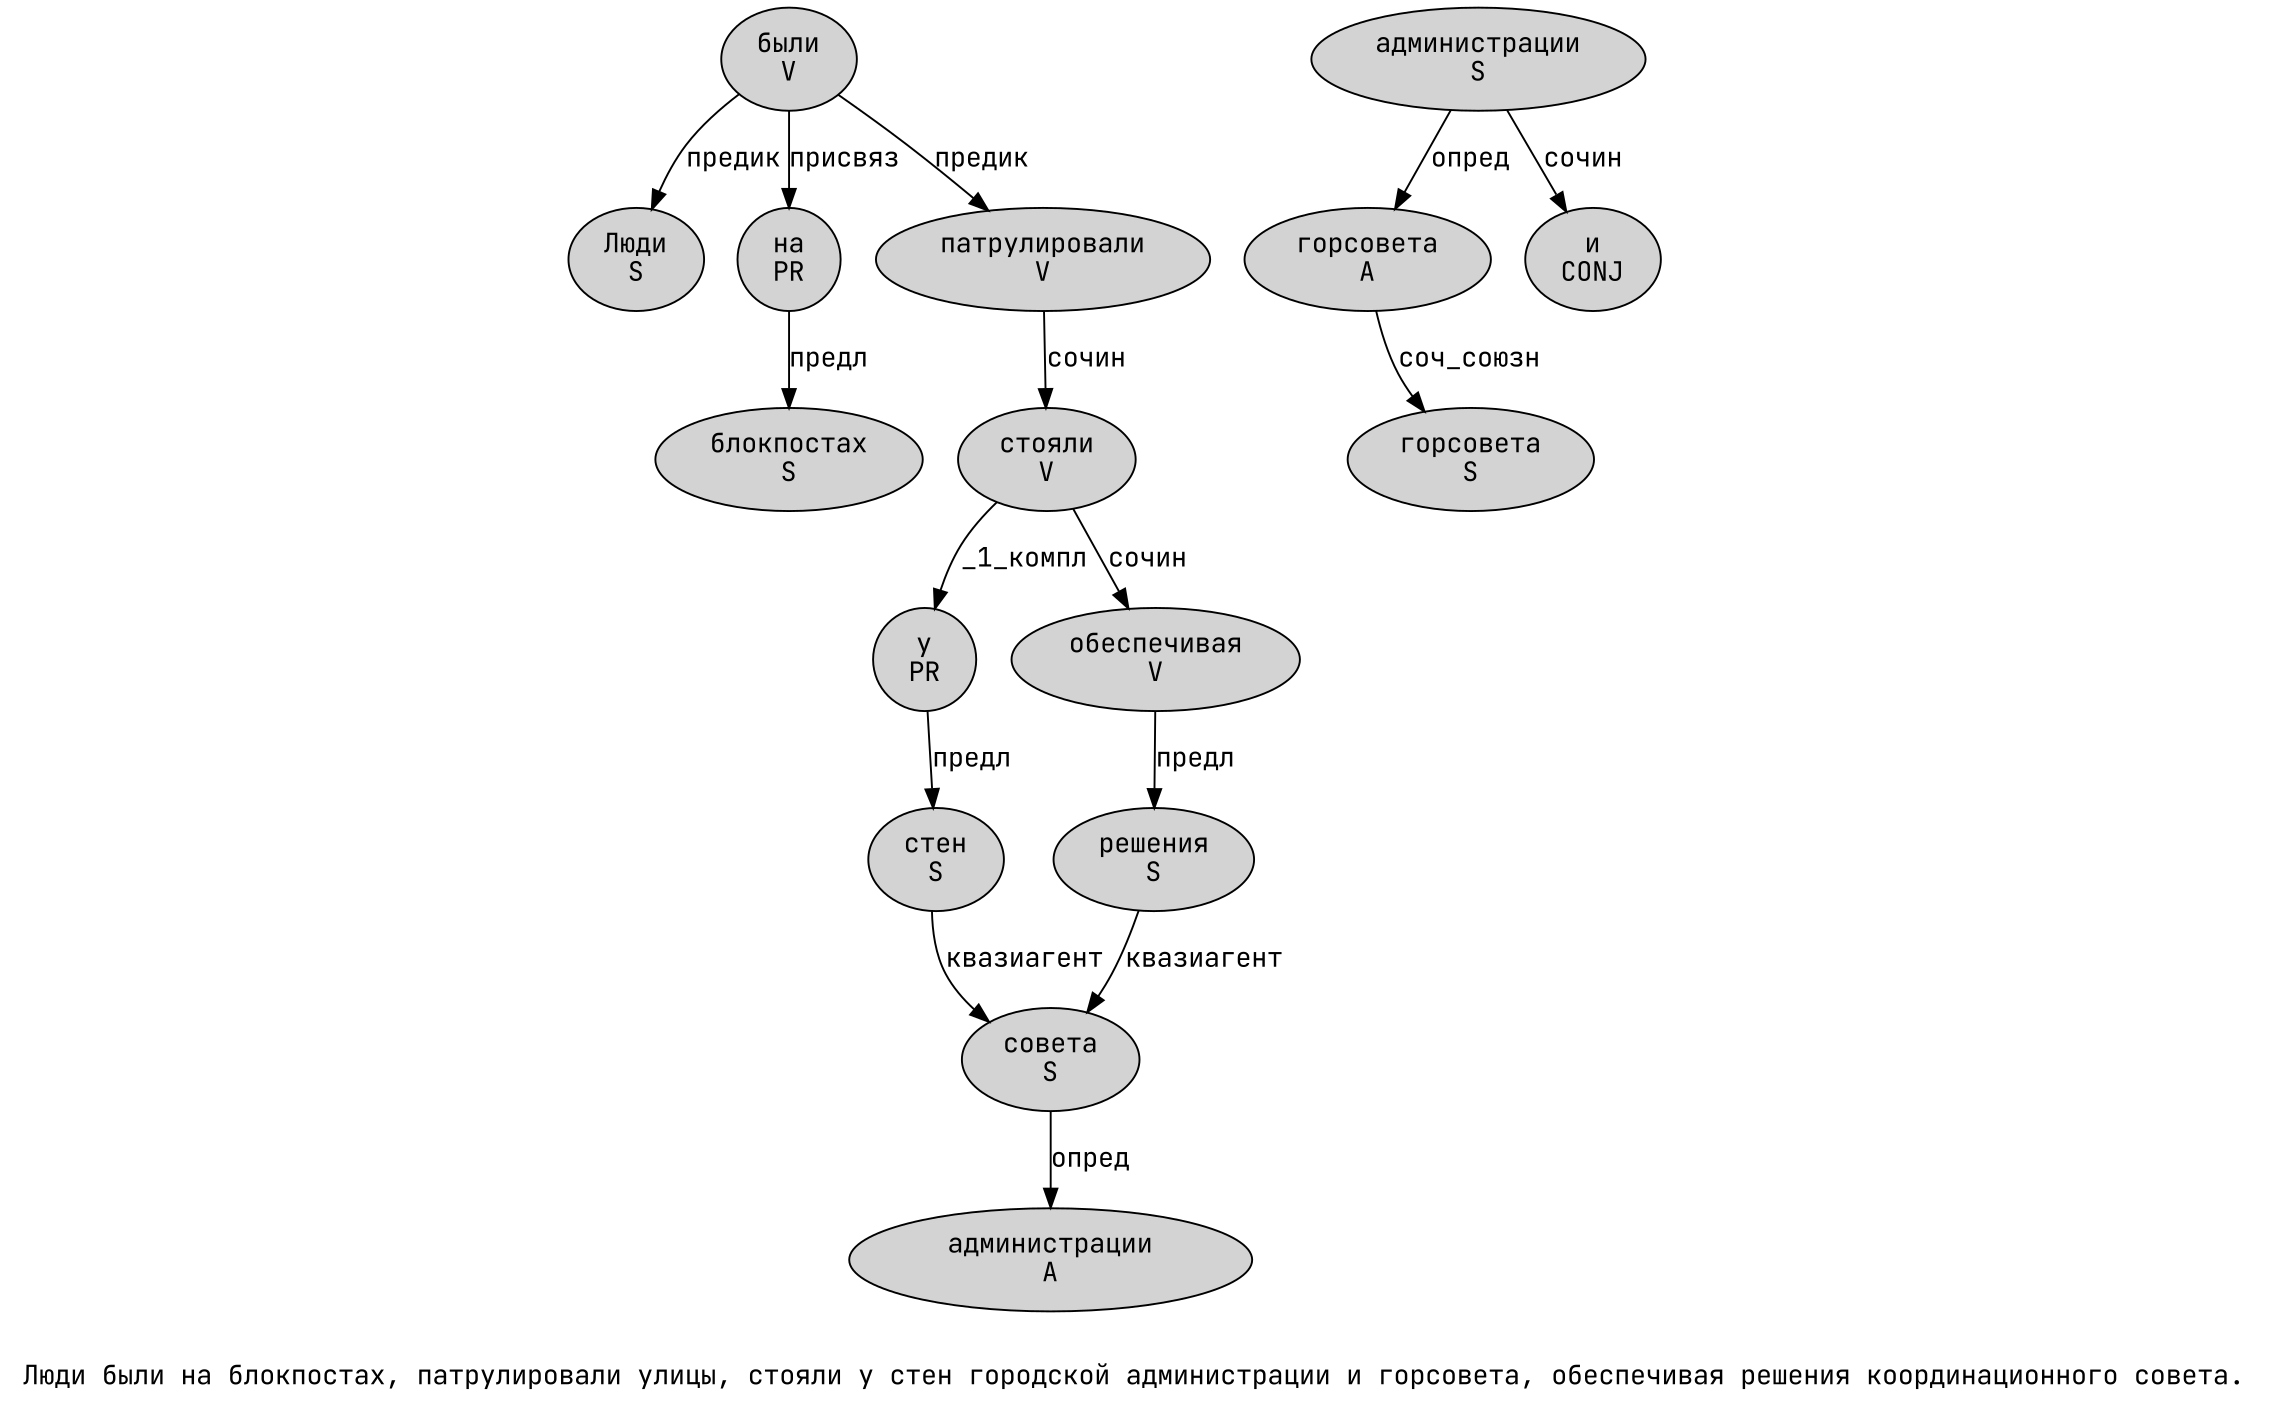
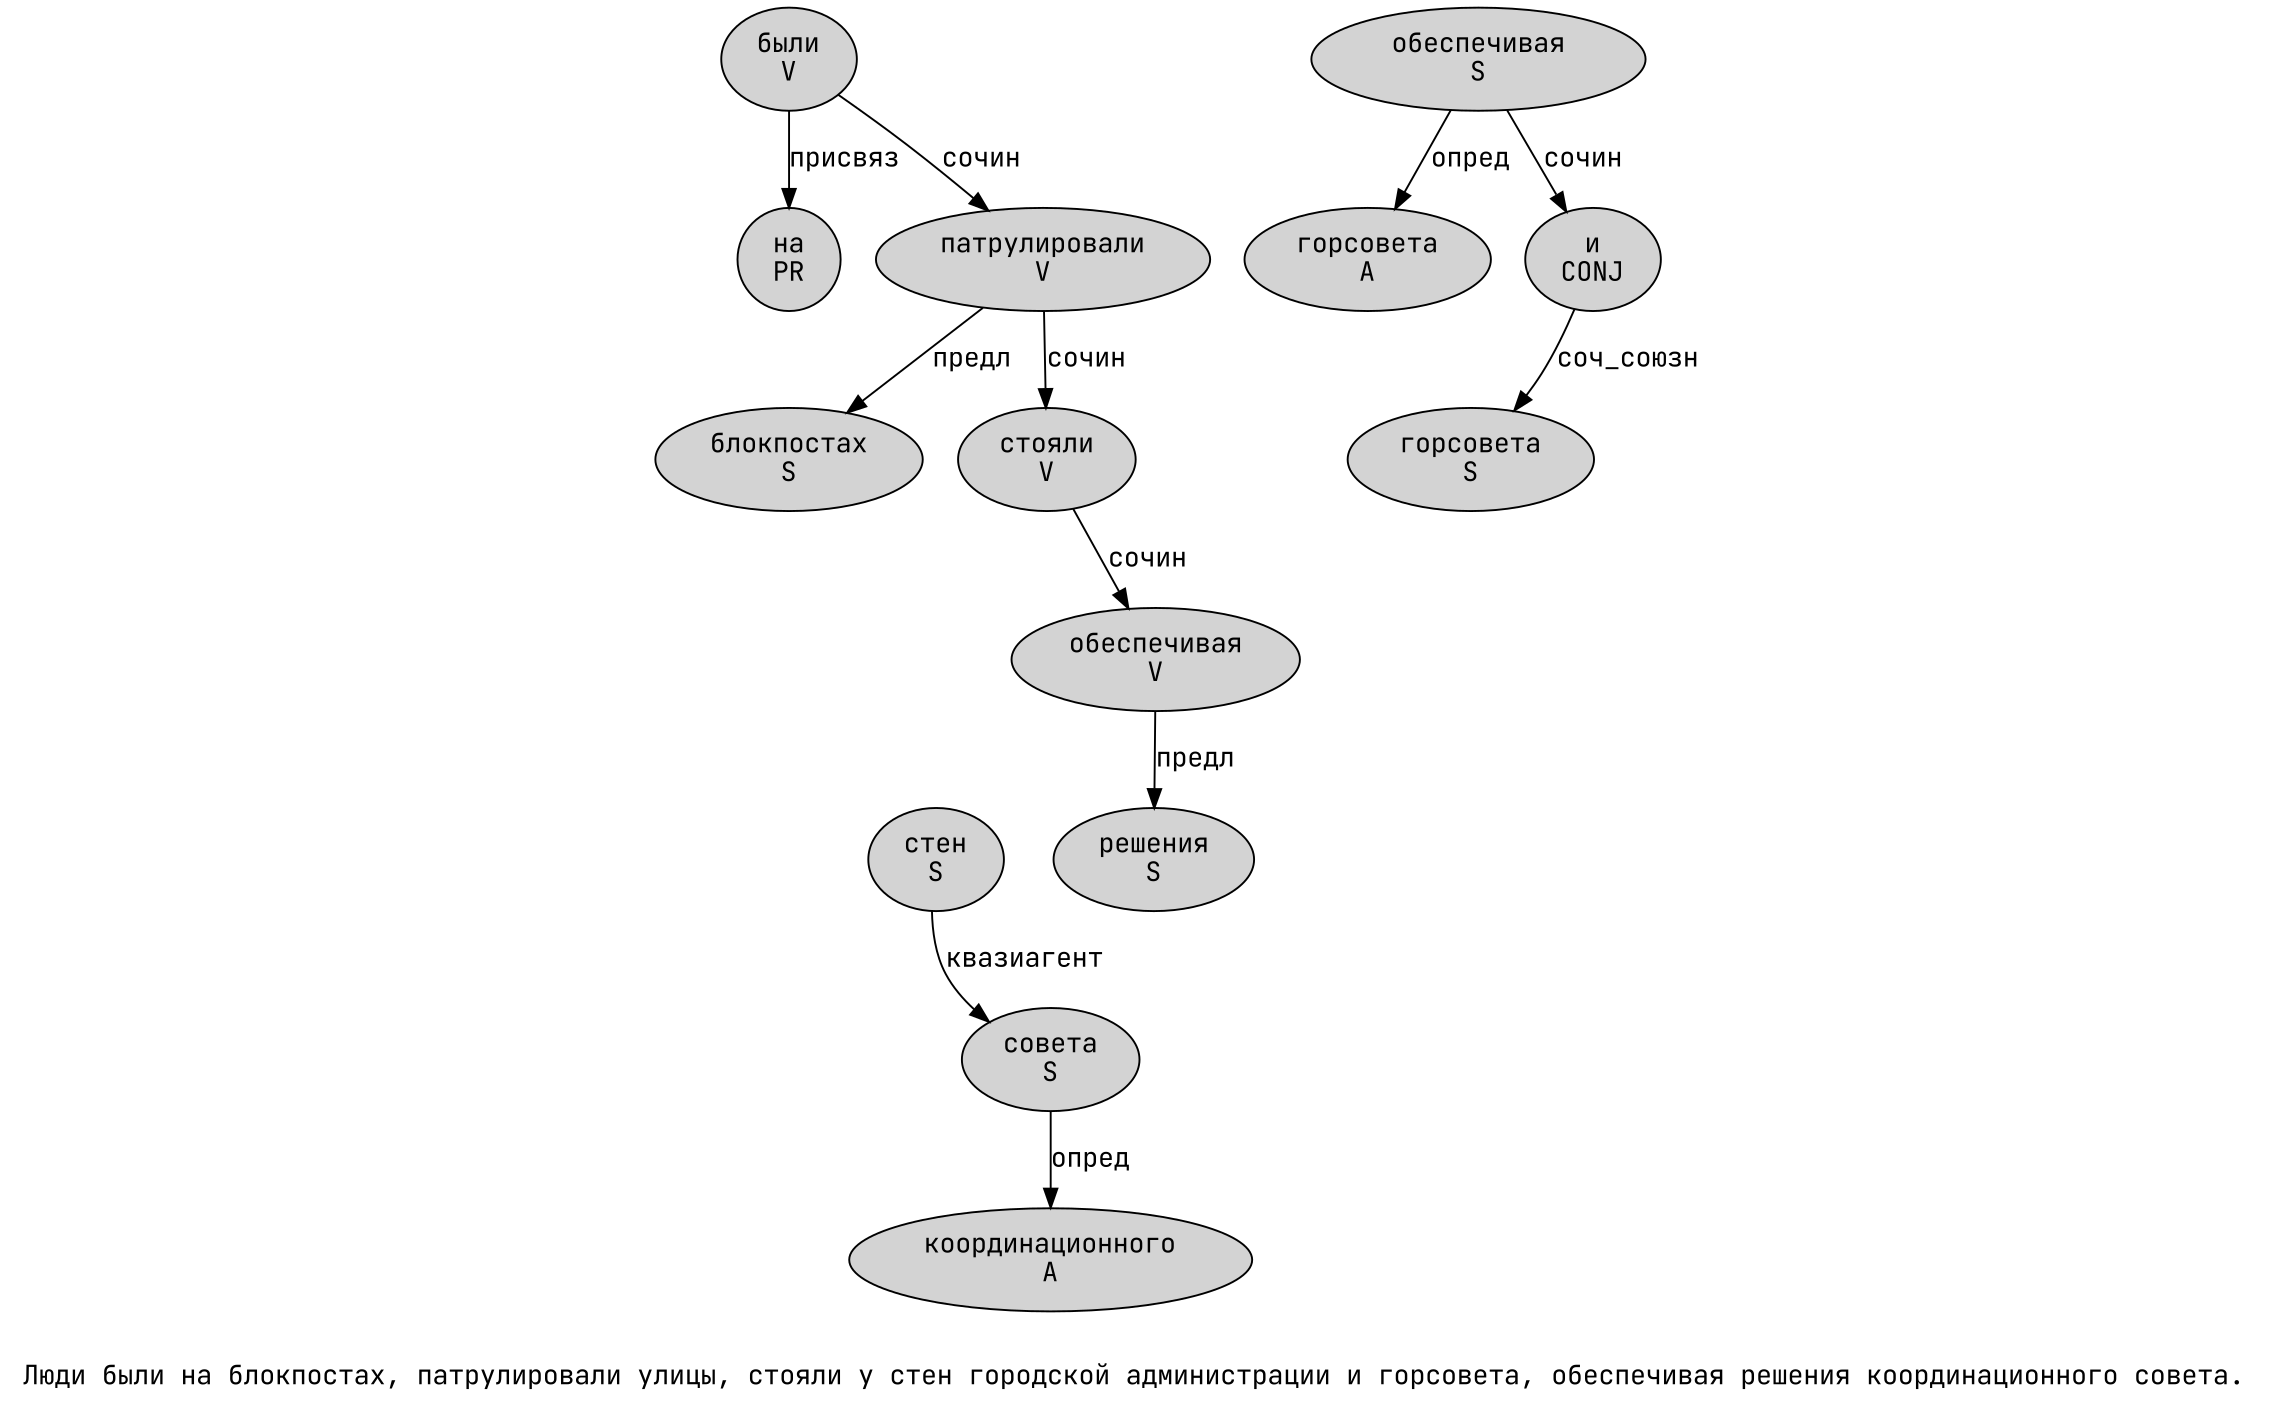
node "администрации S": label "администрации S" -> "обеспечивая S"
edge "были V" -> "патрулировали V": label "предик" -> "сочин"
node "Люди S": removed
edge "на PR" -> "блокпостах S": now "патрулировали V" -> "блокпостах S"
edge "горсовета A" -> "горсовета S": now "и CONJ" -> "горсовета S"
node "у PR": removed
edge "решения S" -> "совета S": removed, label "квазиагент"
node "администрации A": label "администрации A" -> "координационного A"
